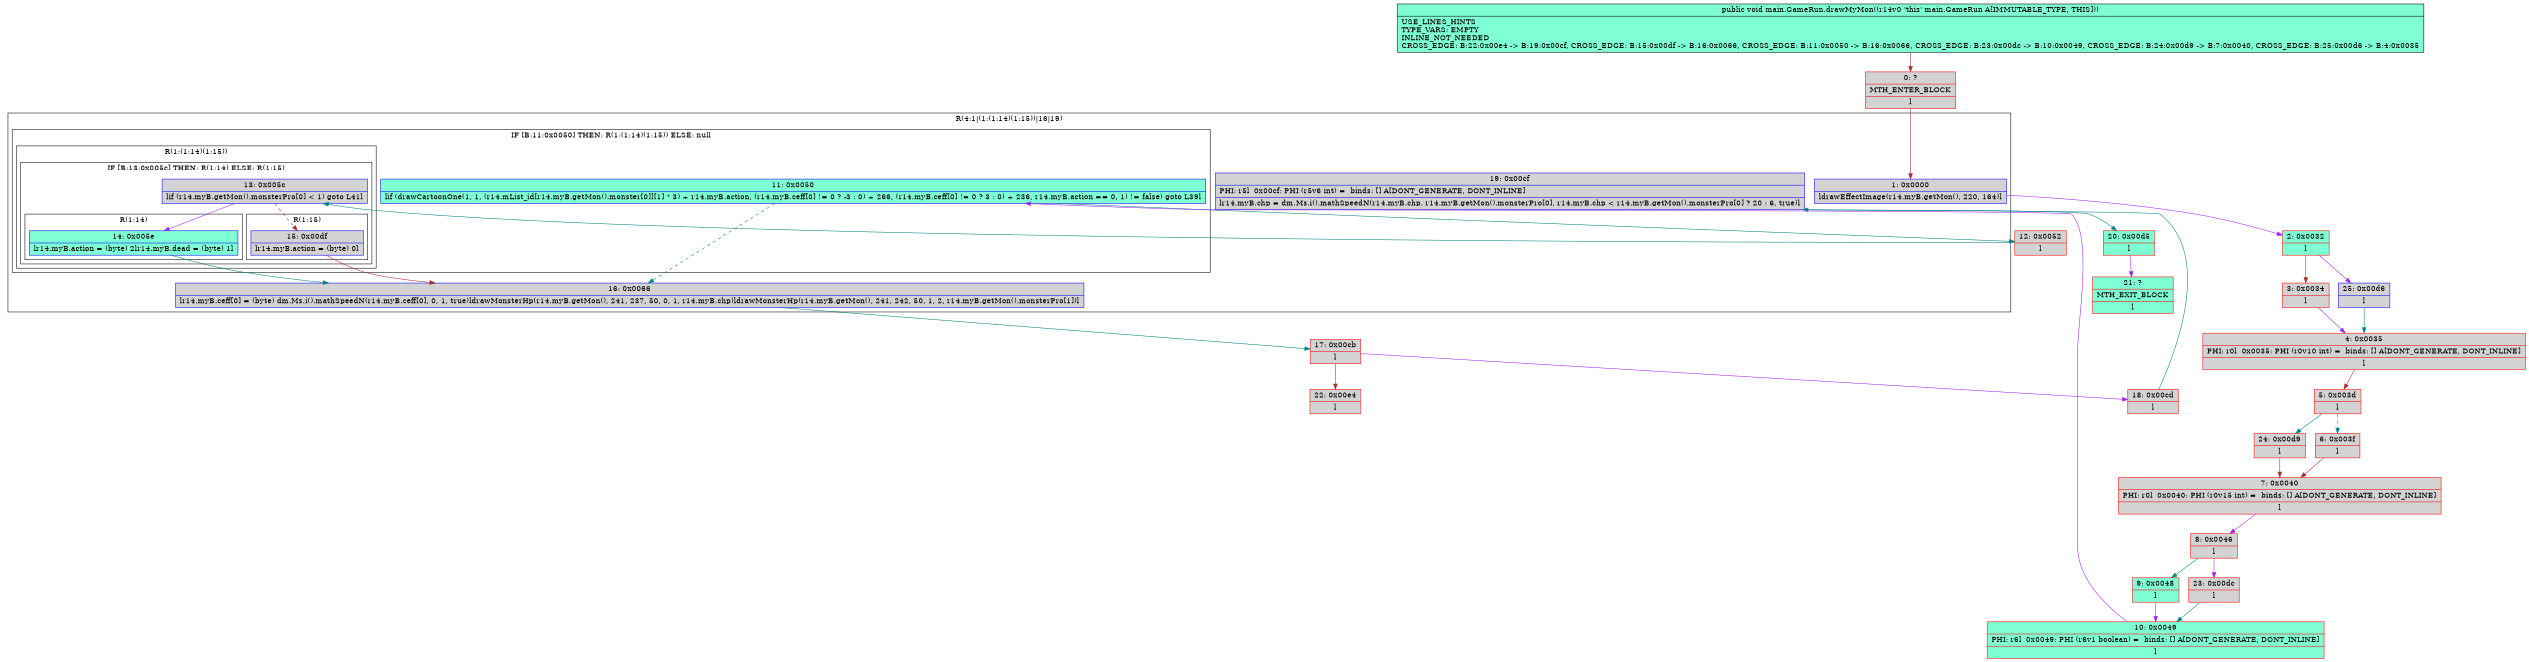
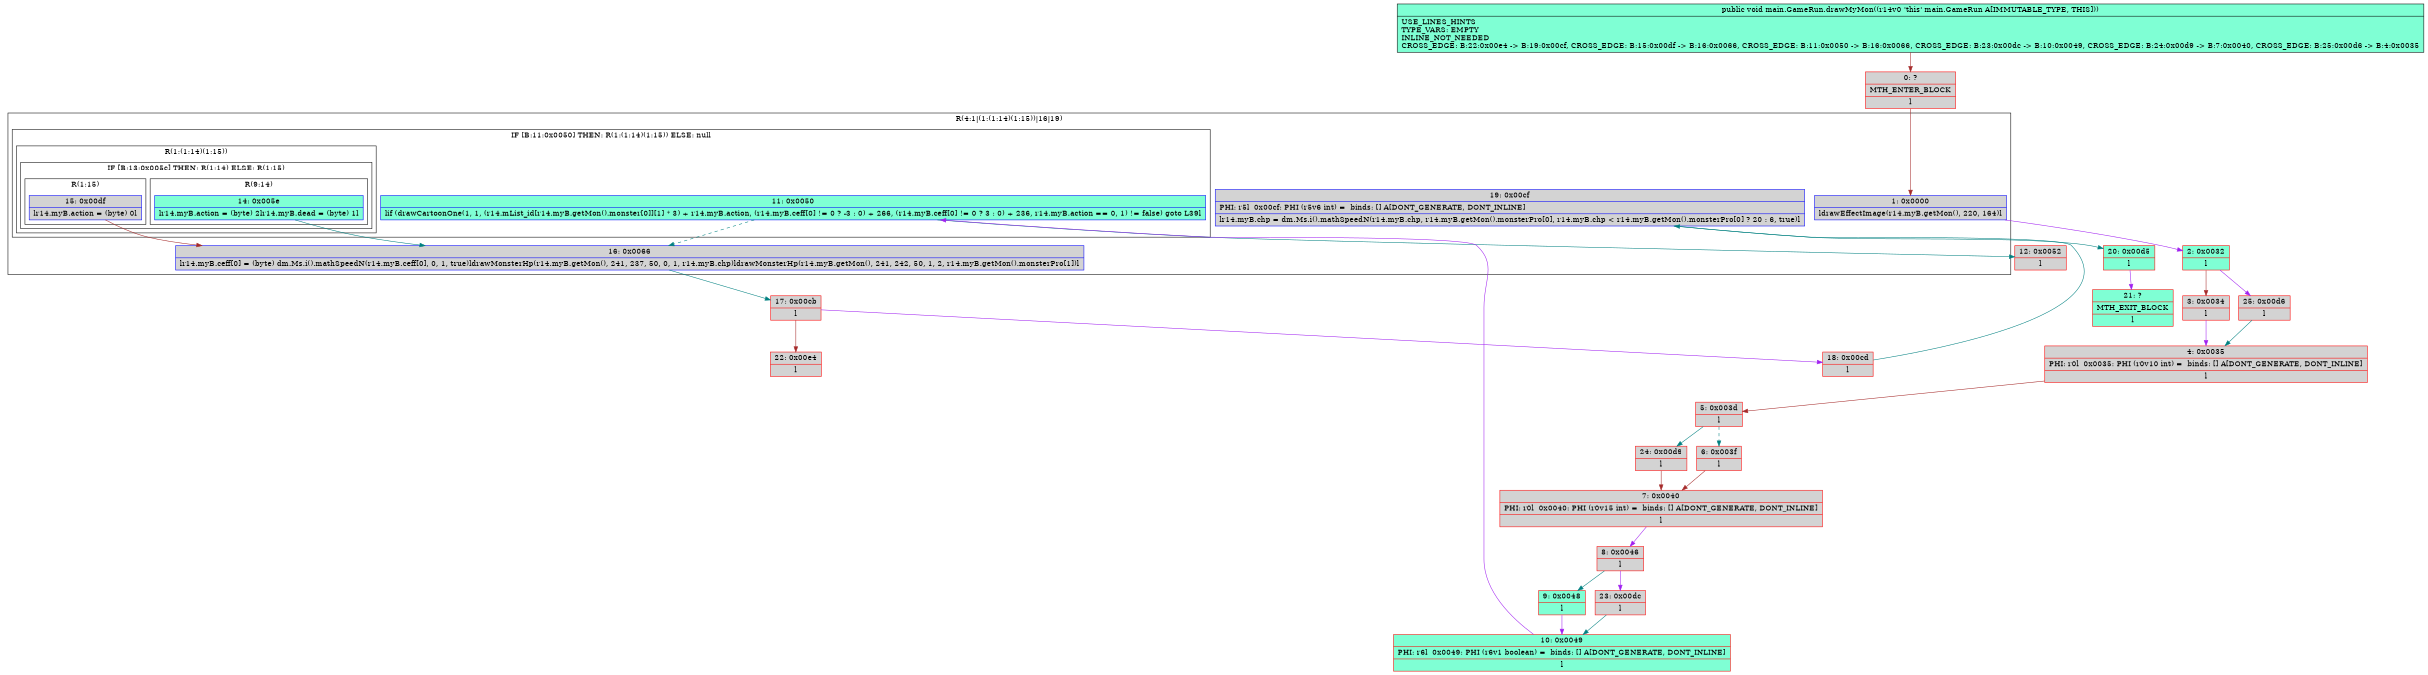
node "13: 0x005c": removed
cluster "R(1:14)": label "R(1:14)" -> "R(9:14)"
node "25: 0x00d6": color blue -> red
